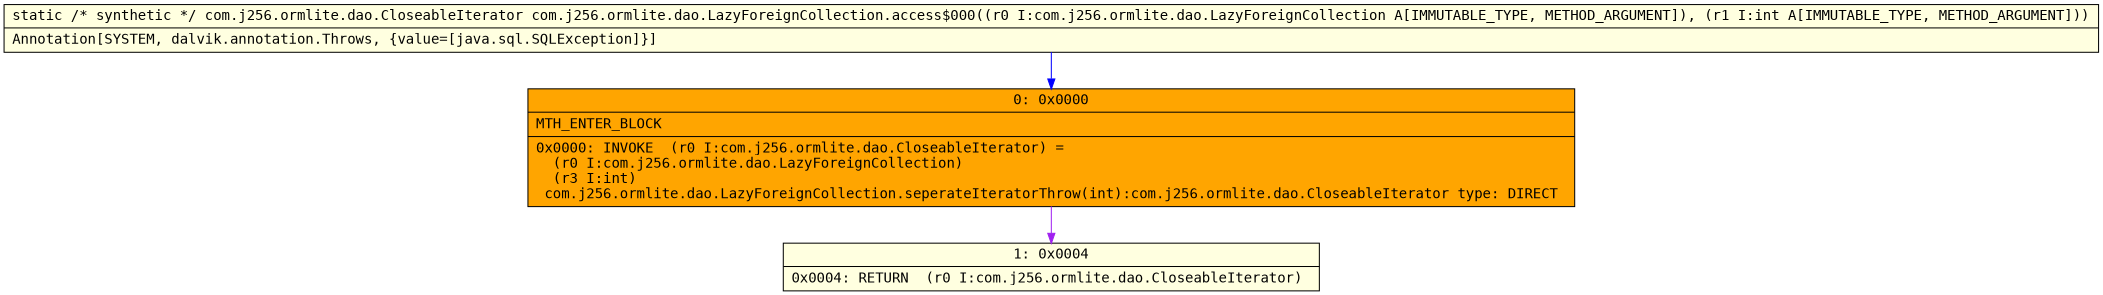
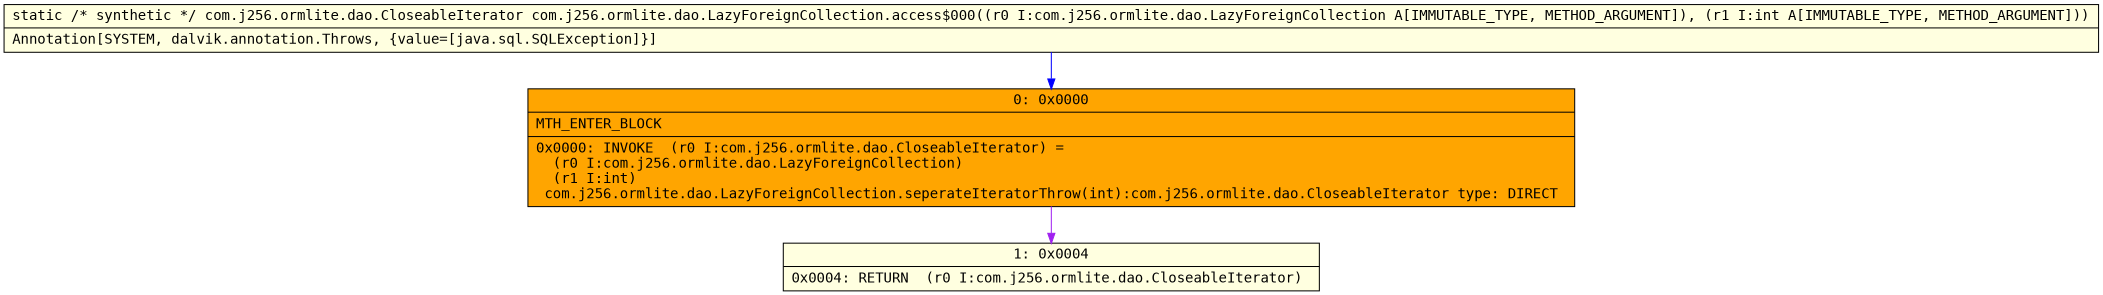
node "0: 0x0000": text "(r3 I:int)" -> "(r1 I:int)"
